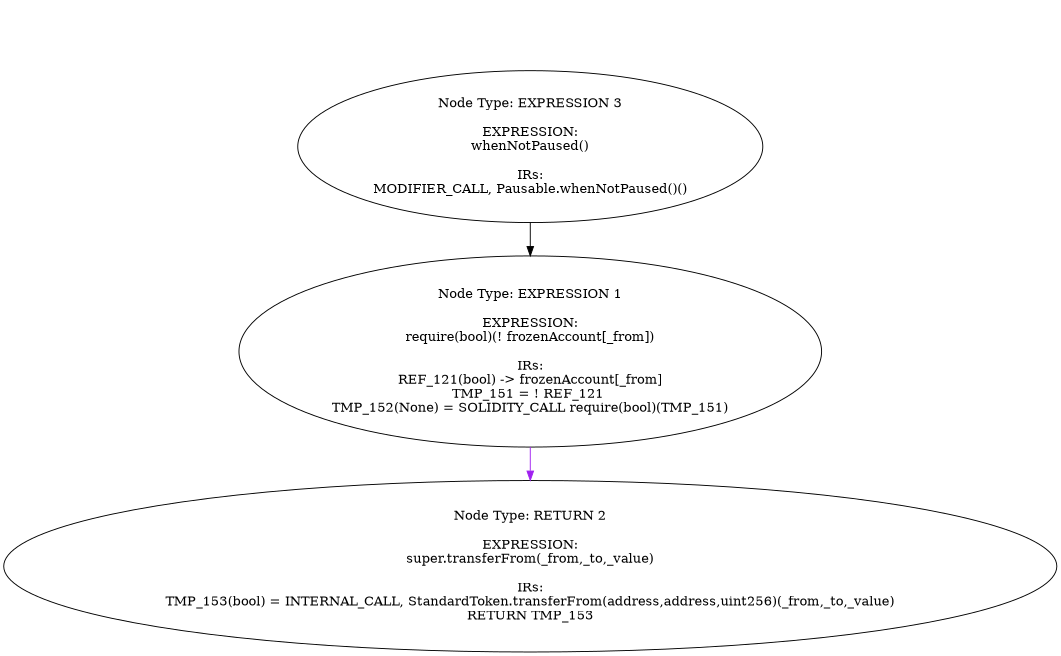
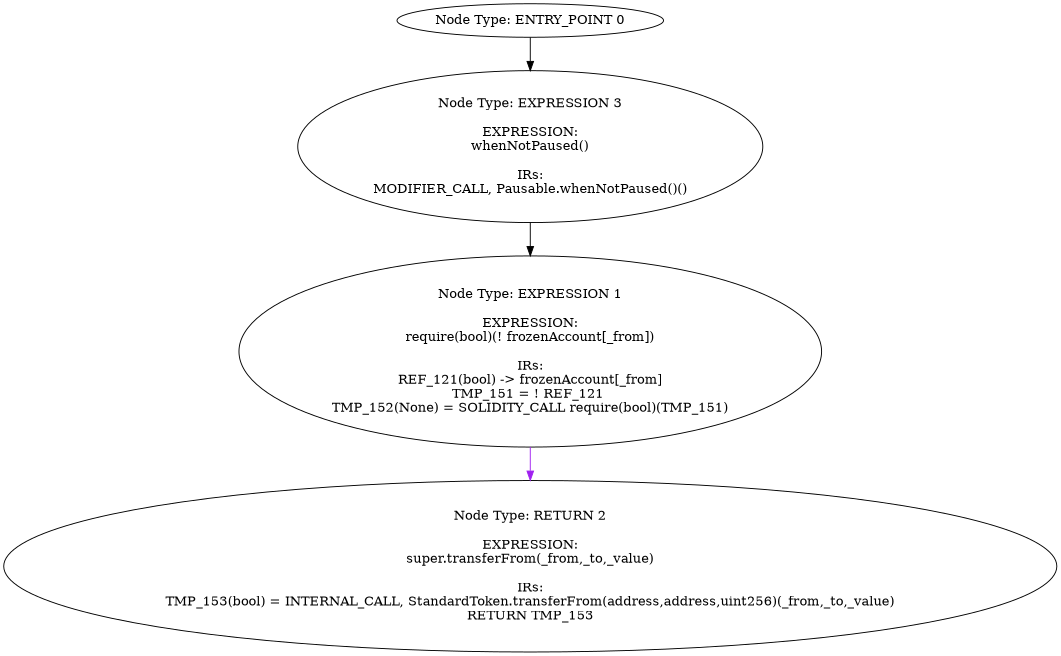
node "Node Type: ENTRY_POINT 0": added
